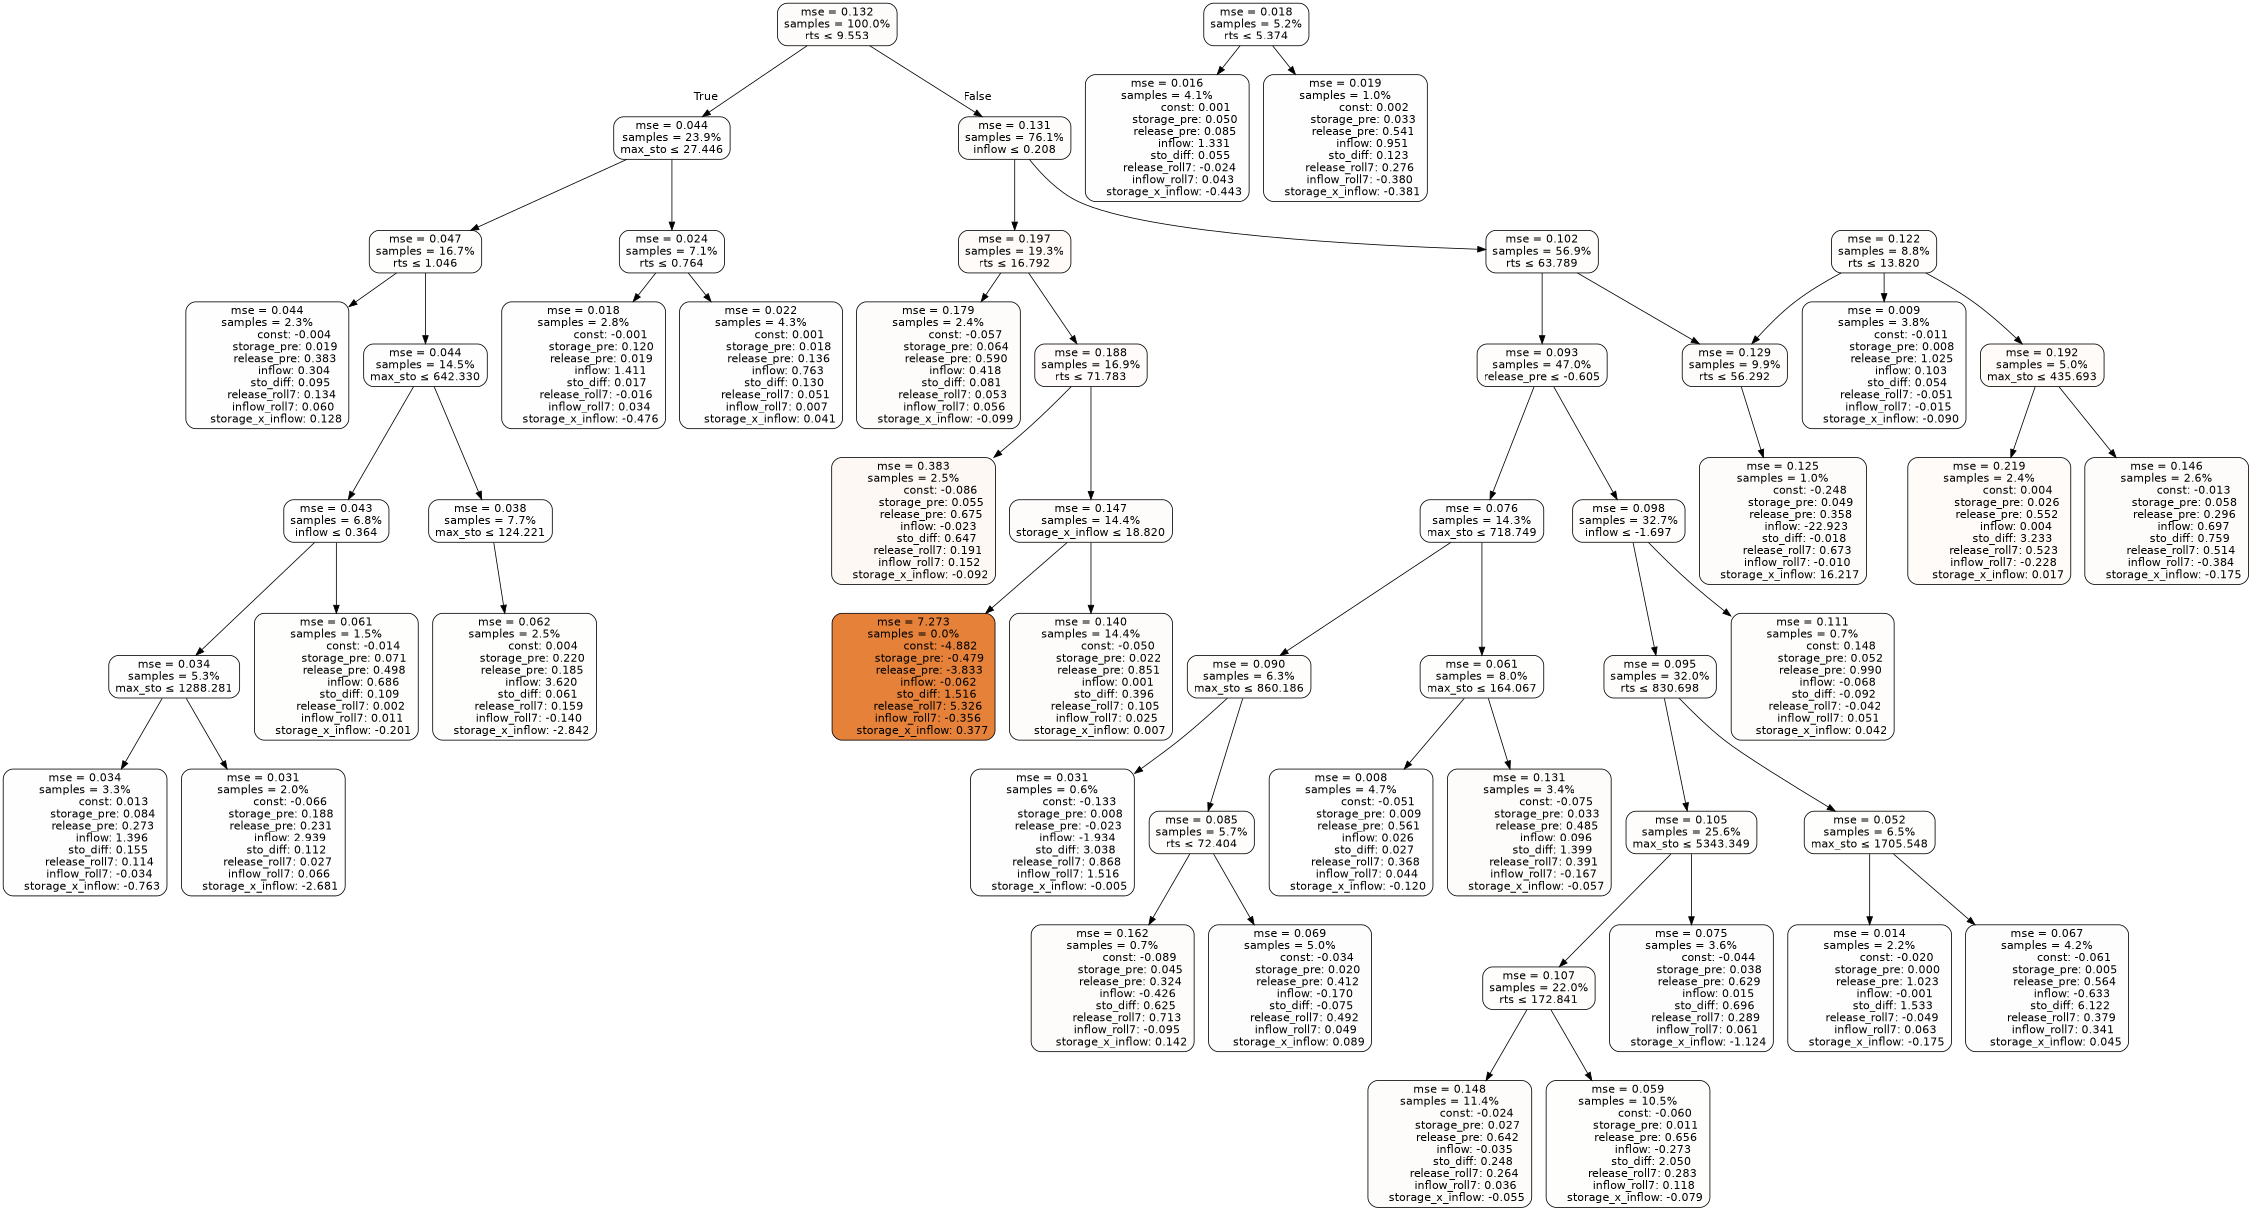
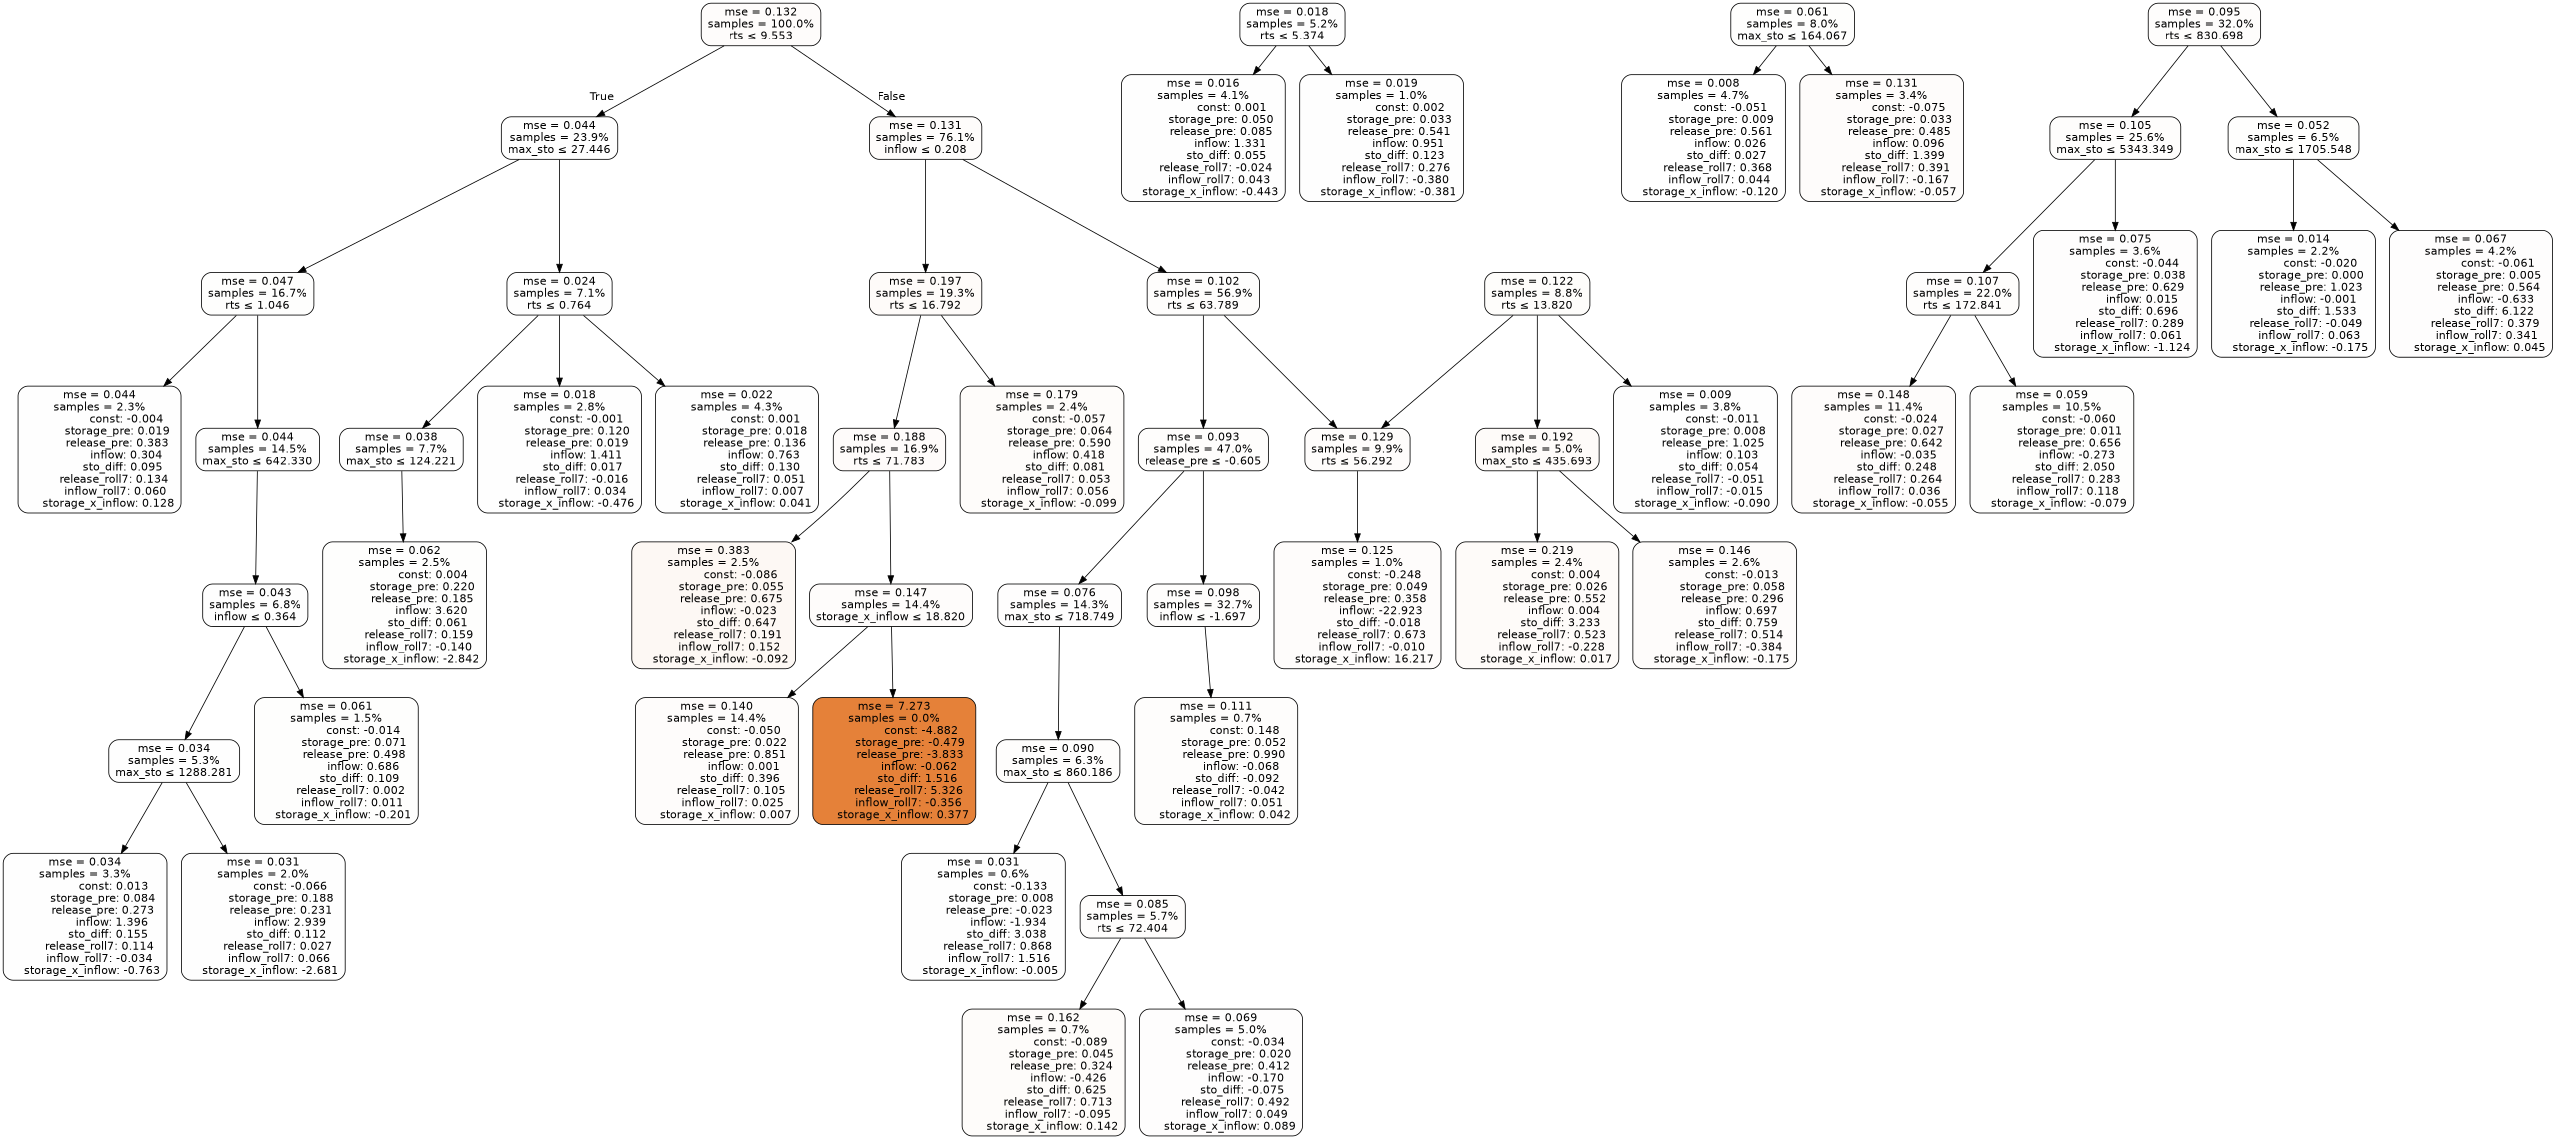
edge "mse = 0.044 samples = 14.5% max_sto ≤ 642.330" -> "mse = 0.038 samples = 7.7% max_sto ≤ 124.221": now "mse = 0.024 samples = 7.1% rts ≤ 0.764" -> "mse = 0.038 samples = 7.7% max_sto ≤ 124.221"
edge "mse = 0.076 samples = 14.3% max_sto ≤ 718.749" -> "mse = 0.061 samples = 8.0% max_sto ≤ 164.067": removed
edge "mse = 0.098 samples = 32.7% inflow ≤ -1.697" -> "mse = 0.095 samples = 32.0% rts ≤ 830.698": removed
